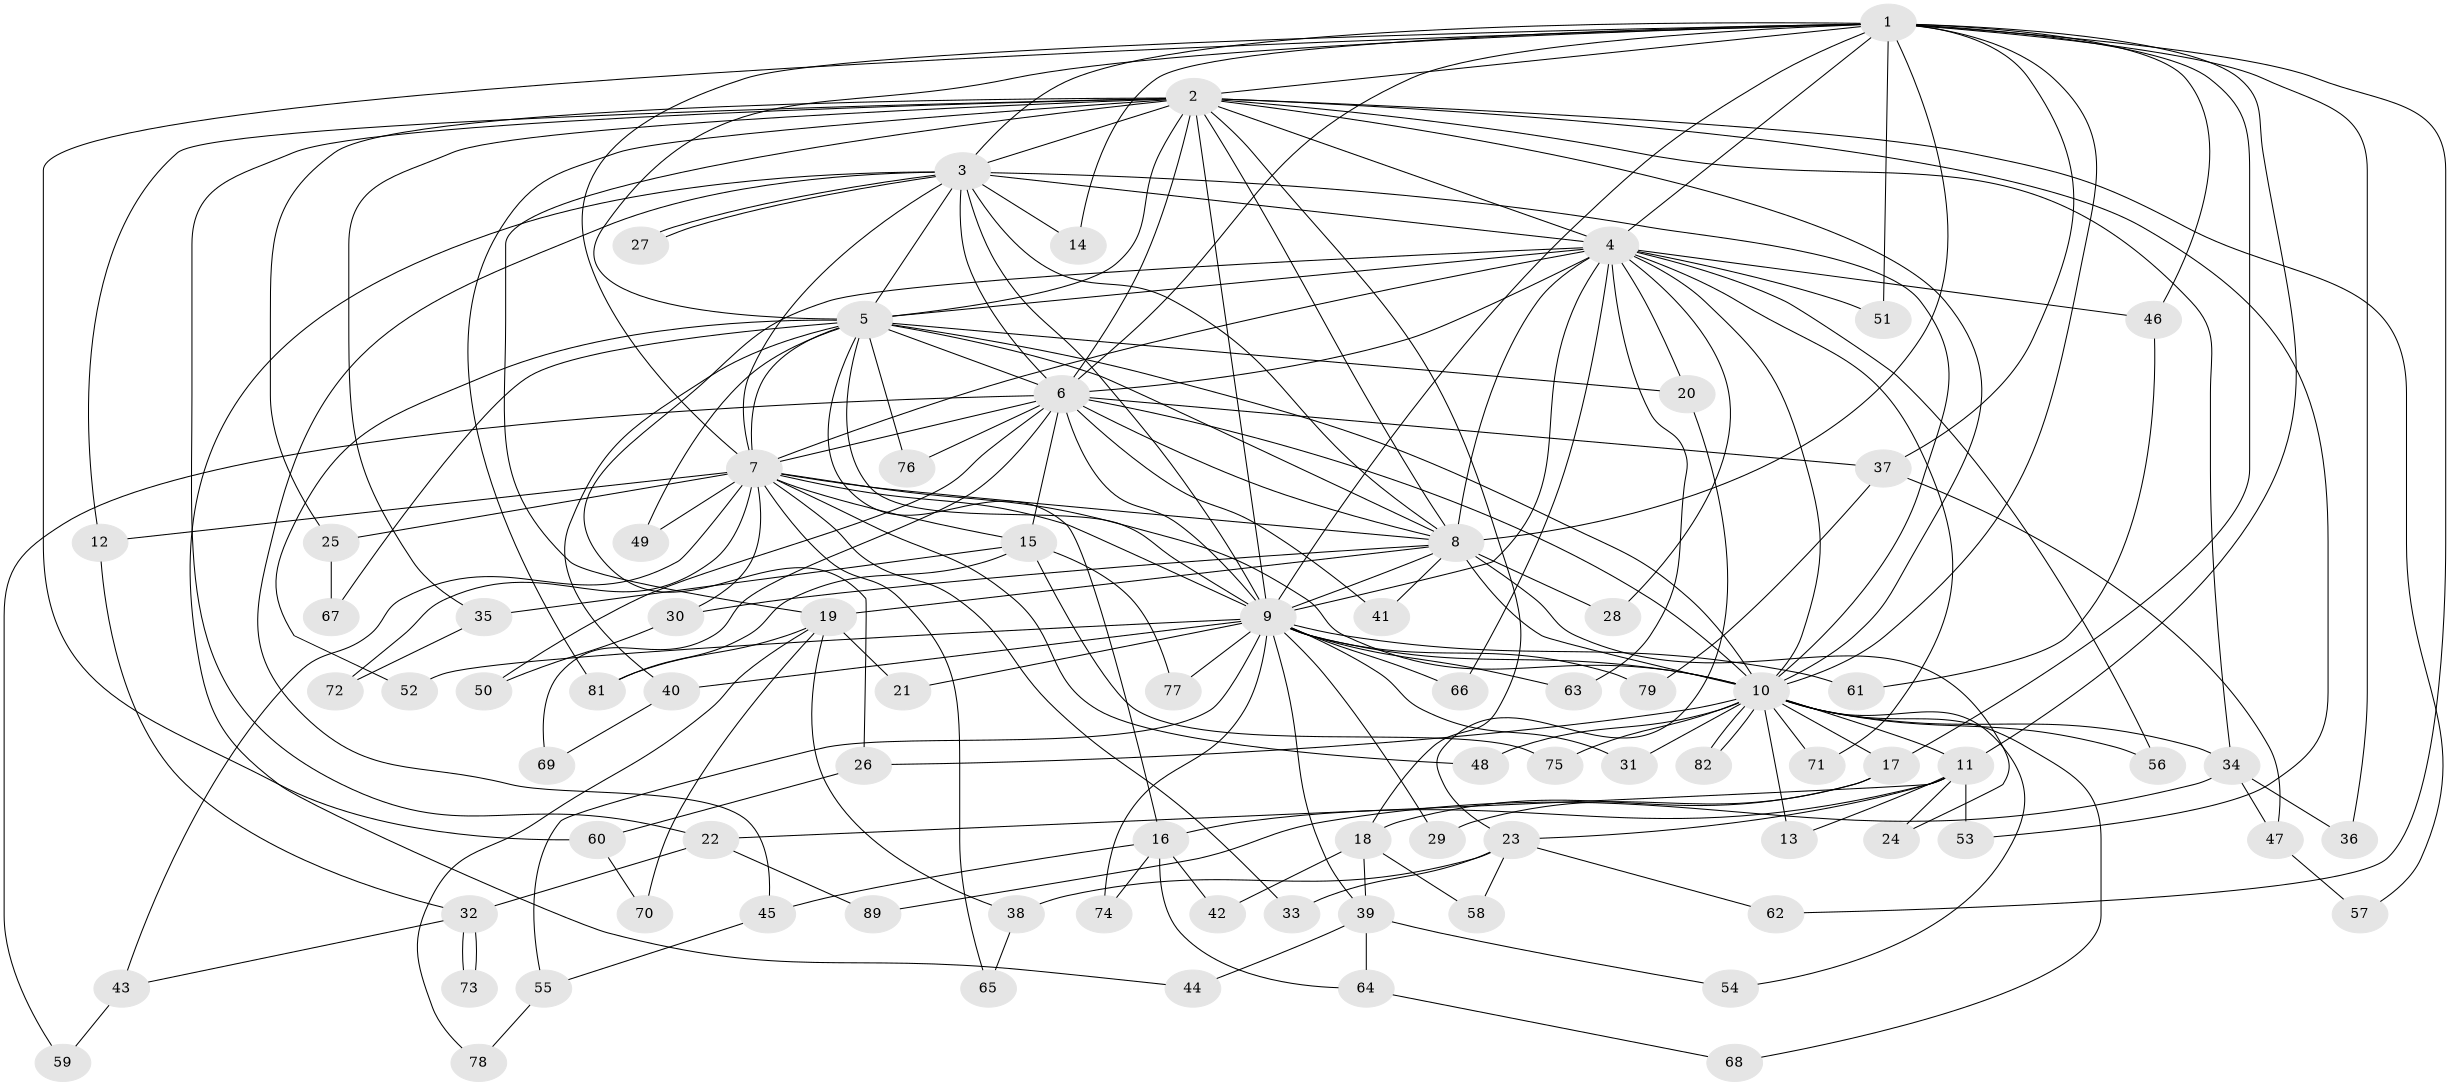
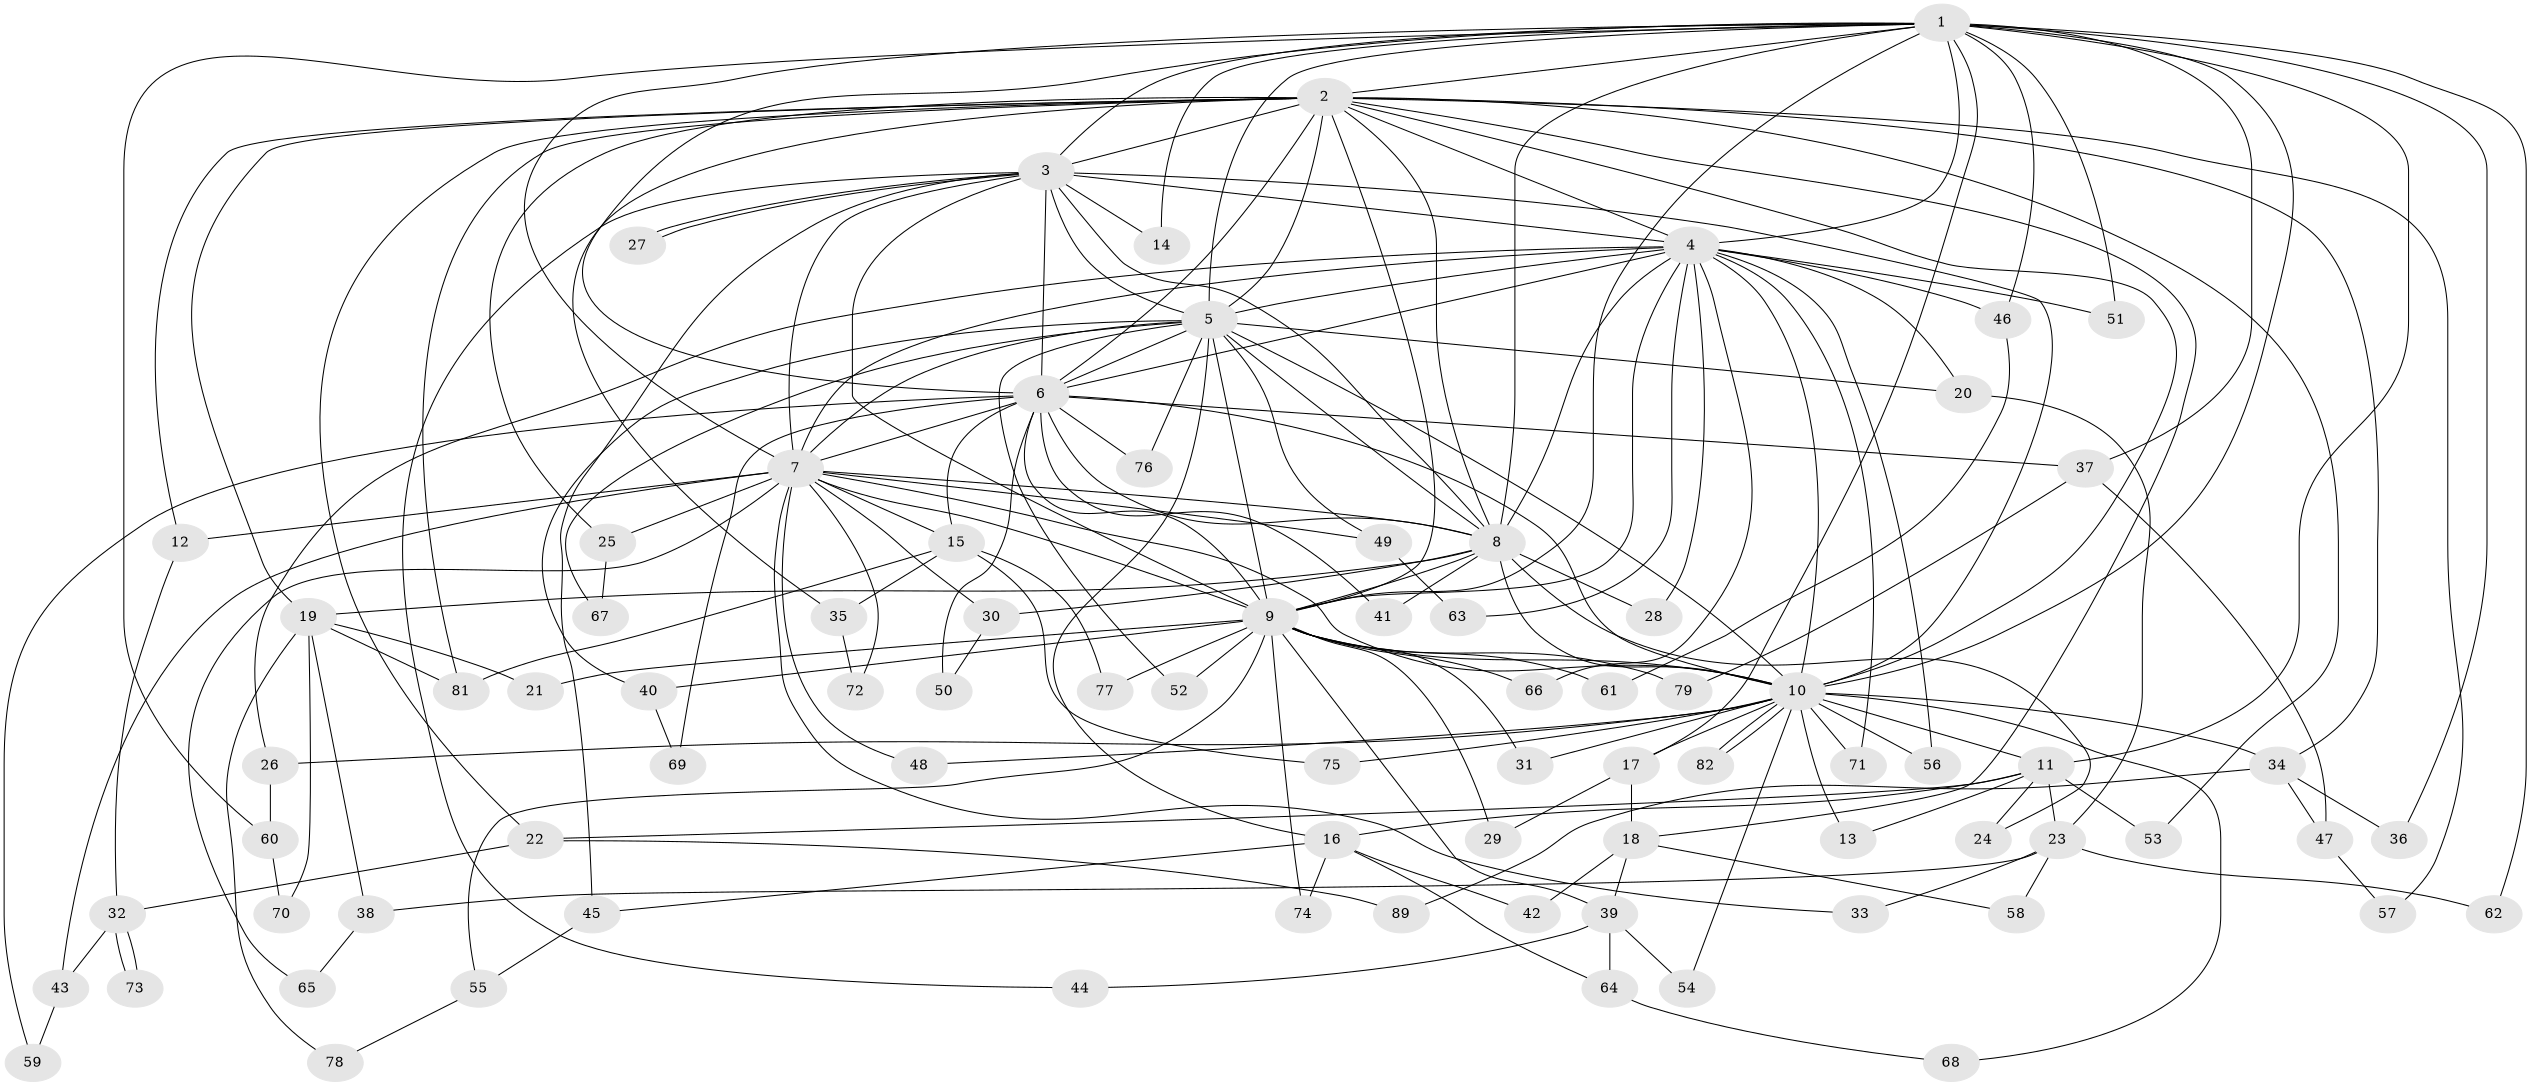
edge "9" -- "63": now "49" -- "63"
